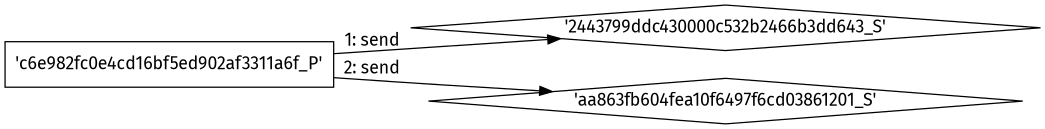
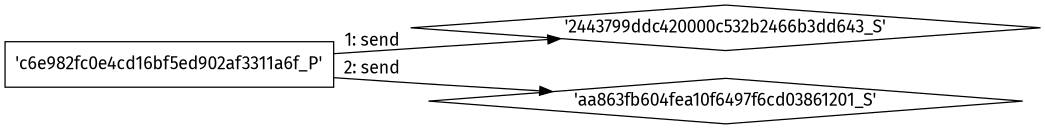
node "'2443799ddc430000c532b2466b3dd643_S'": label "'2443799ddc430000c532b2466b3dd643_S'" -> "'2443799ddc420000c532b2466b3dd643_S'"
